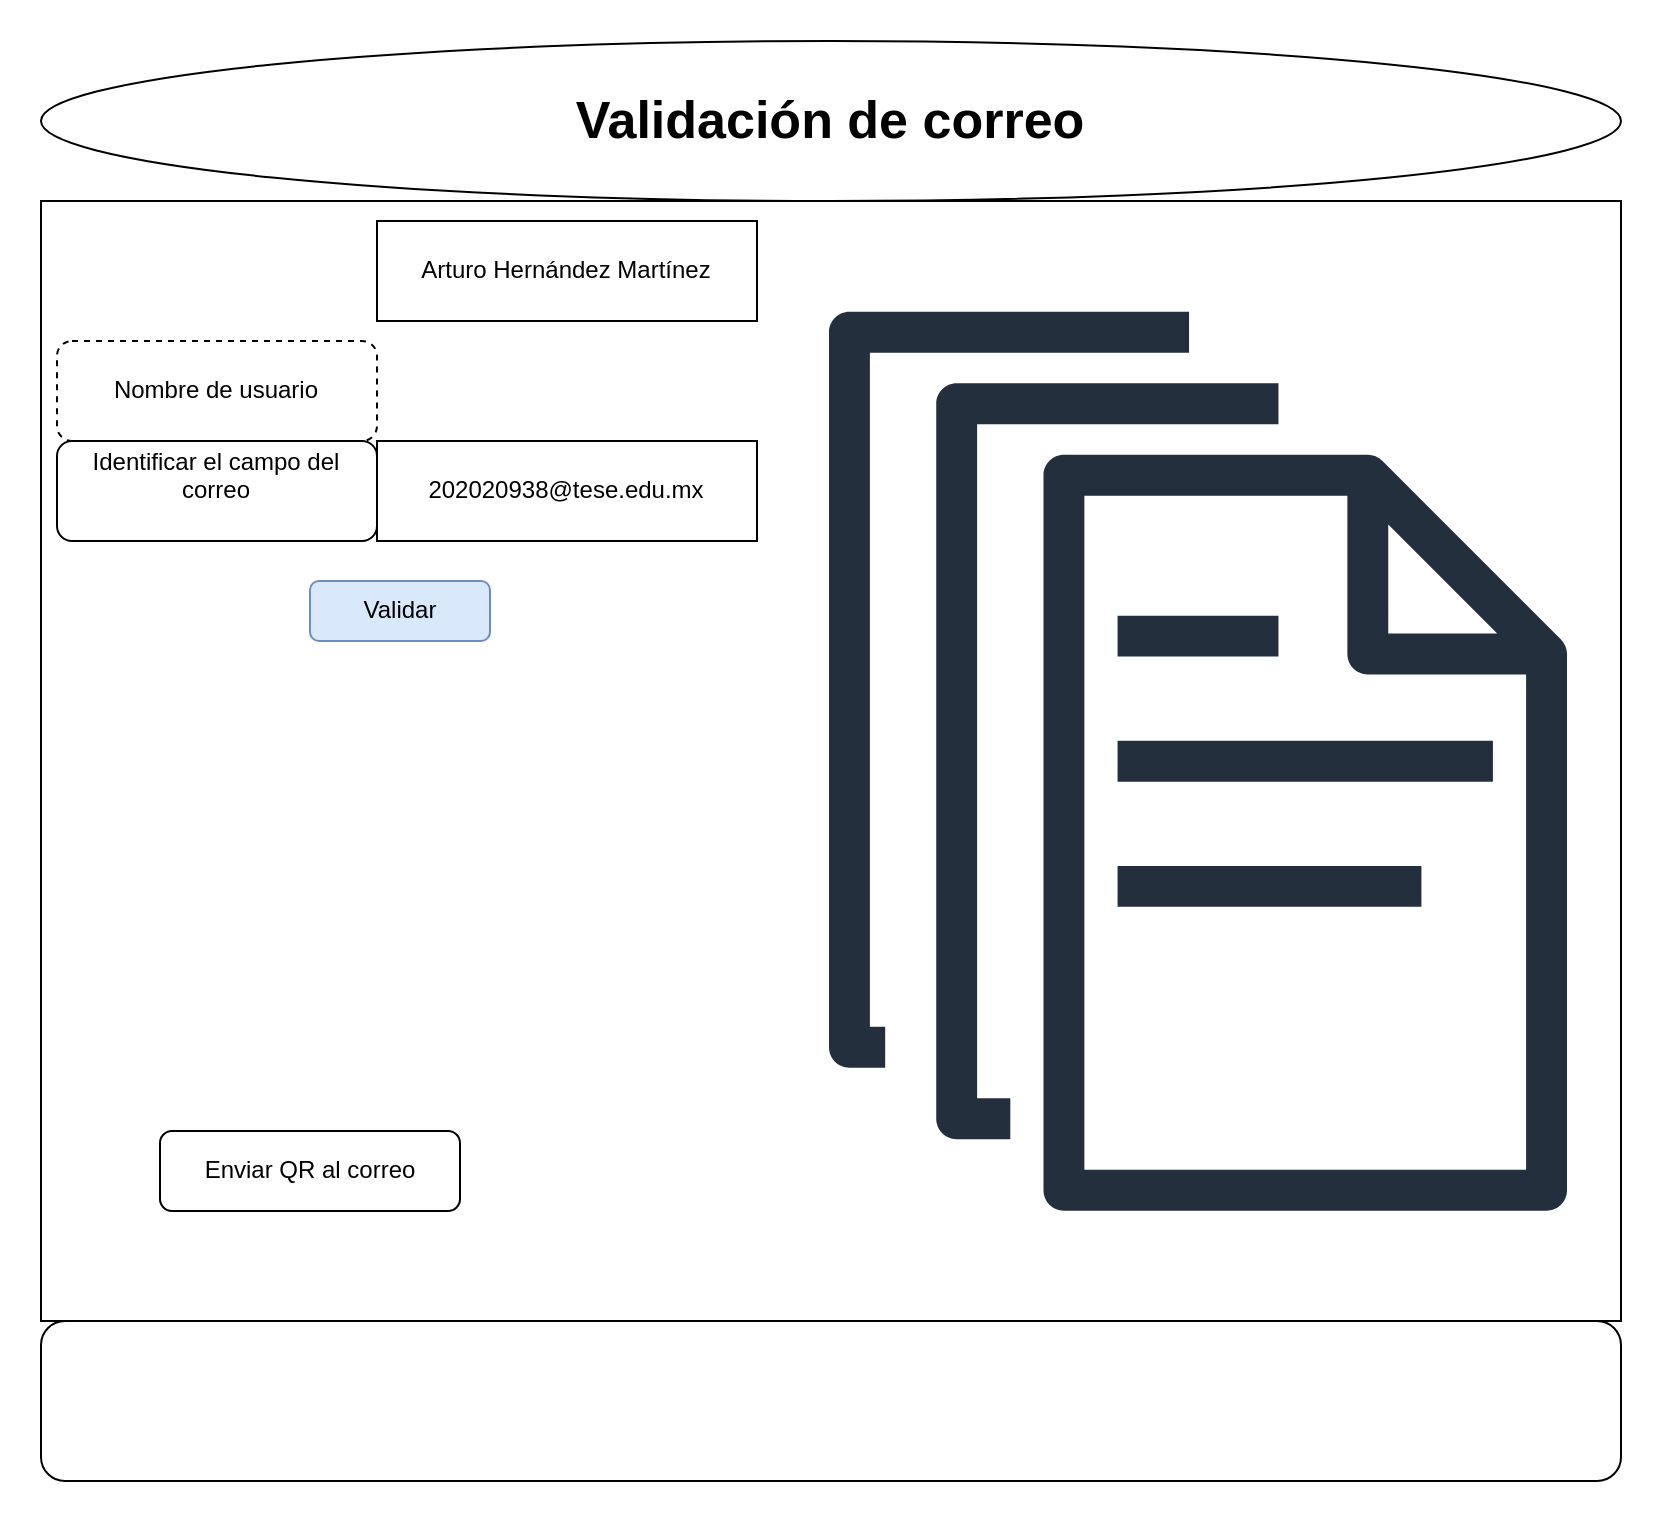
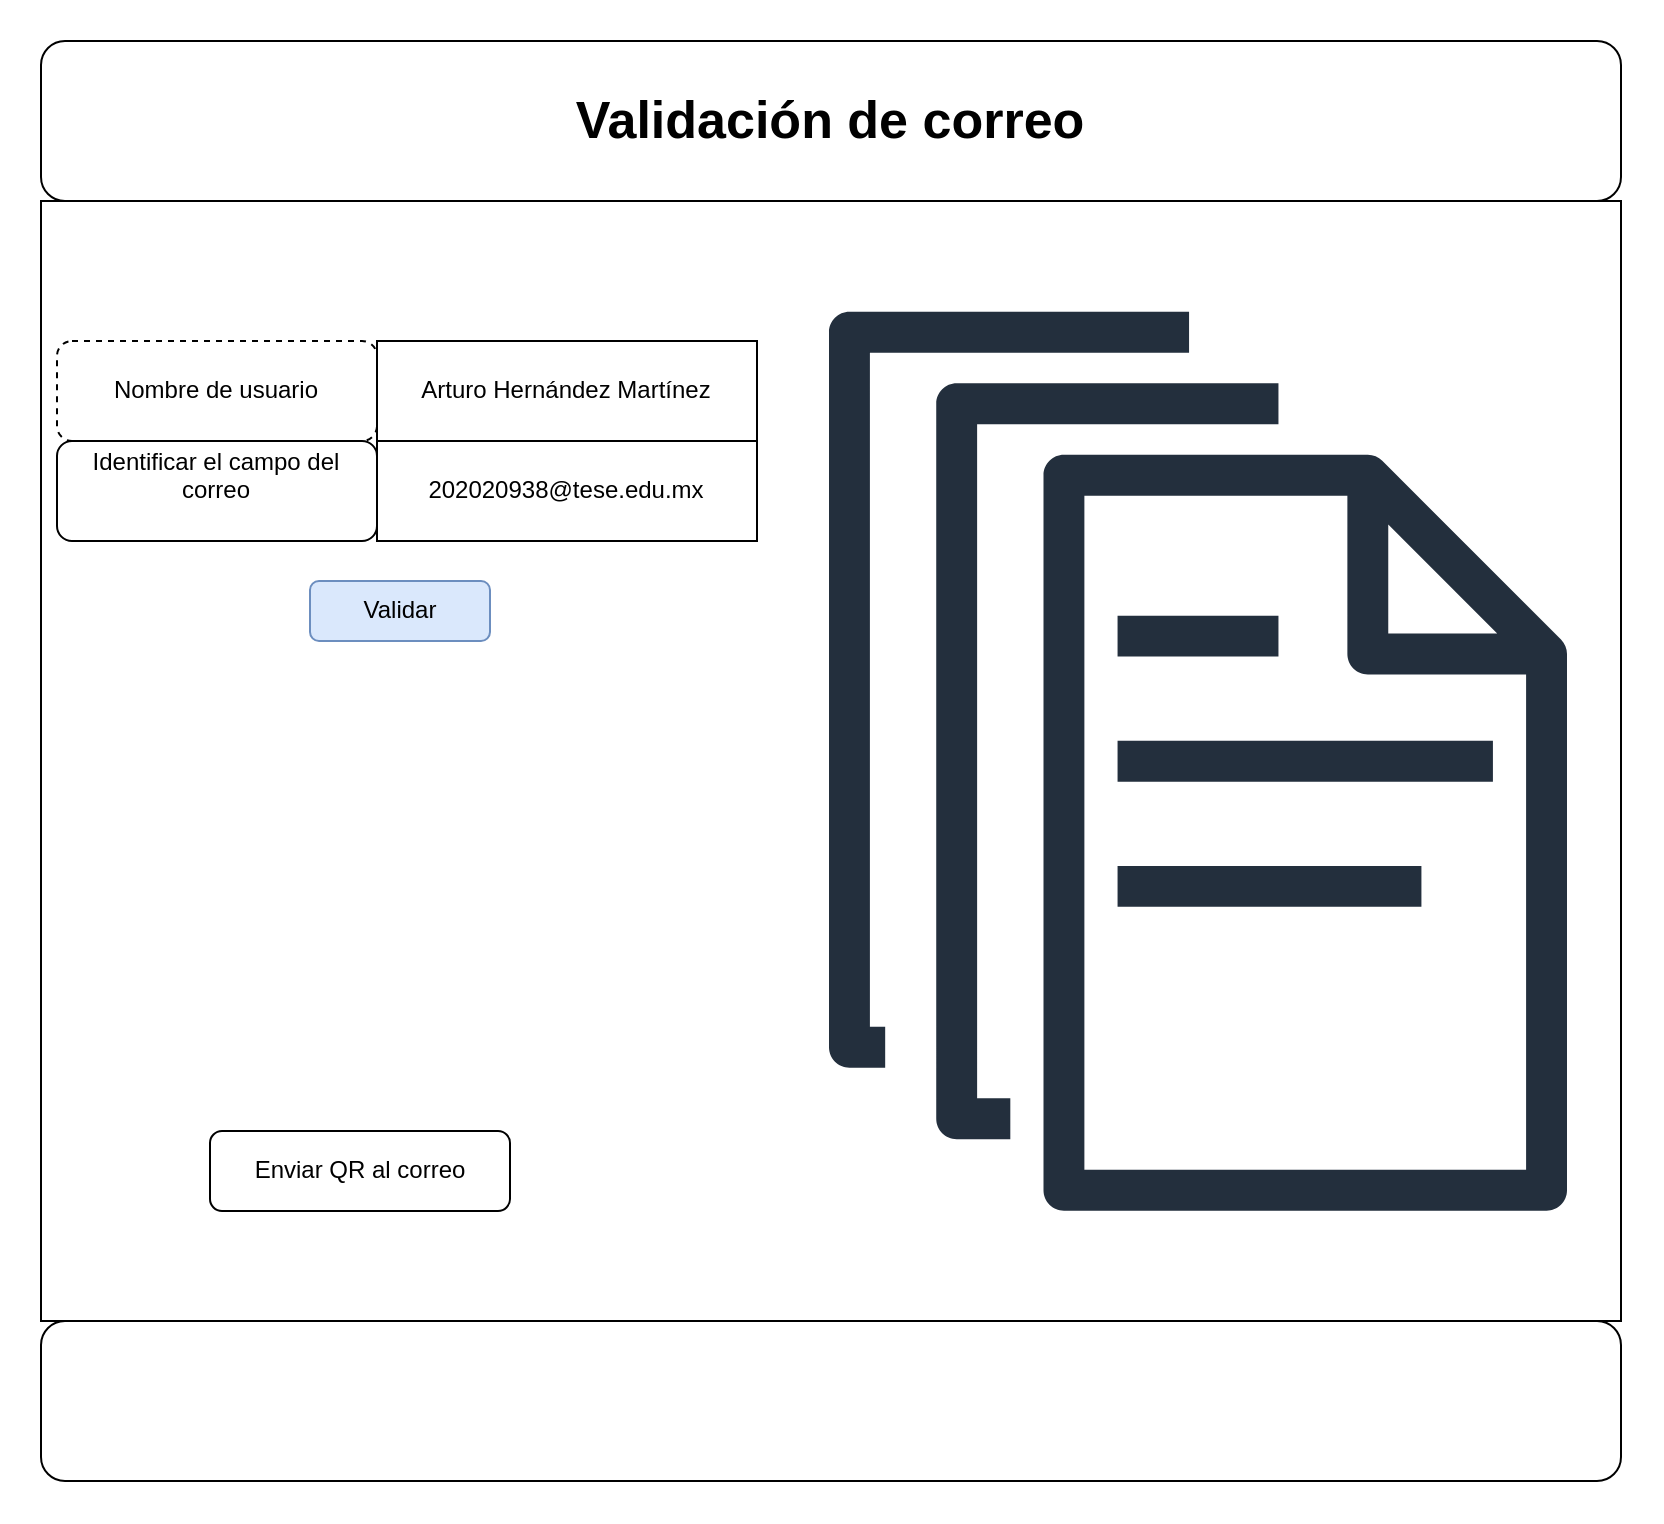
node "Validación de correo": shape ellipse -> rounded rectangle
node "Arturo Hernández Martínez": moved (567, 271) -> (567, 391)
node "Enviar QR al correo": moved (310, 1171) -> (360, 1171)
